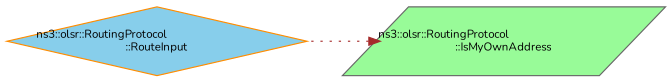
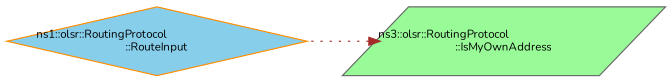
node "ns3::olsr::RoutingProtocol ::RouteInput": label "ns3::olsr::RoutingProtocol ::RouteInput" -> "ns1::olsr::RoutingProtocol ::RouteInput"
